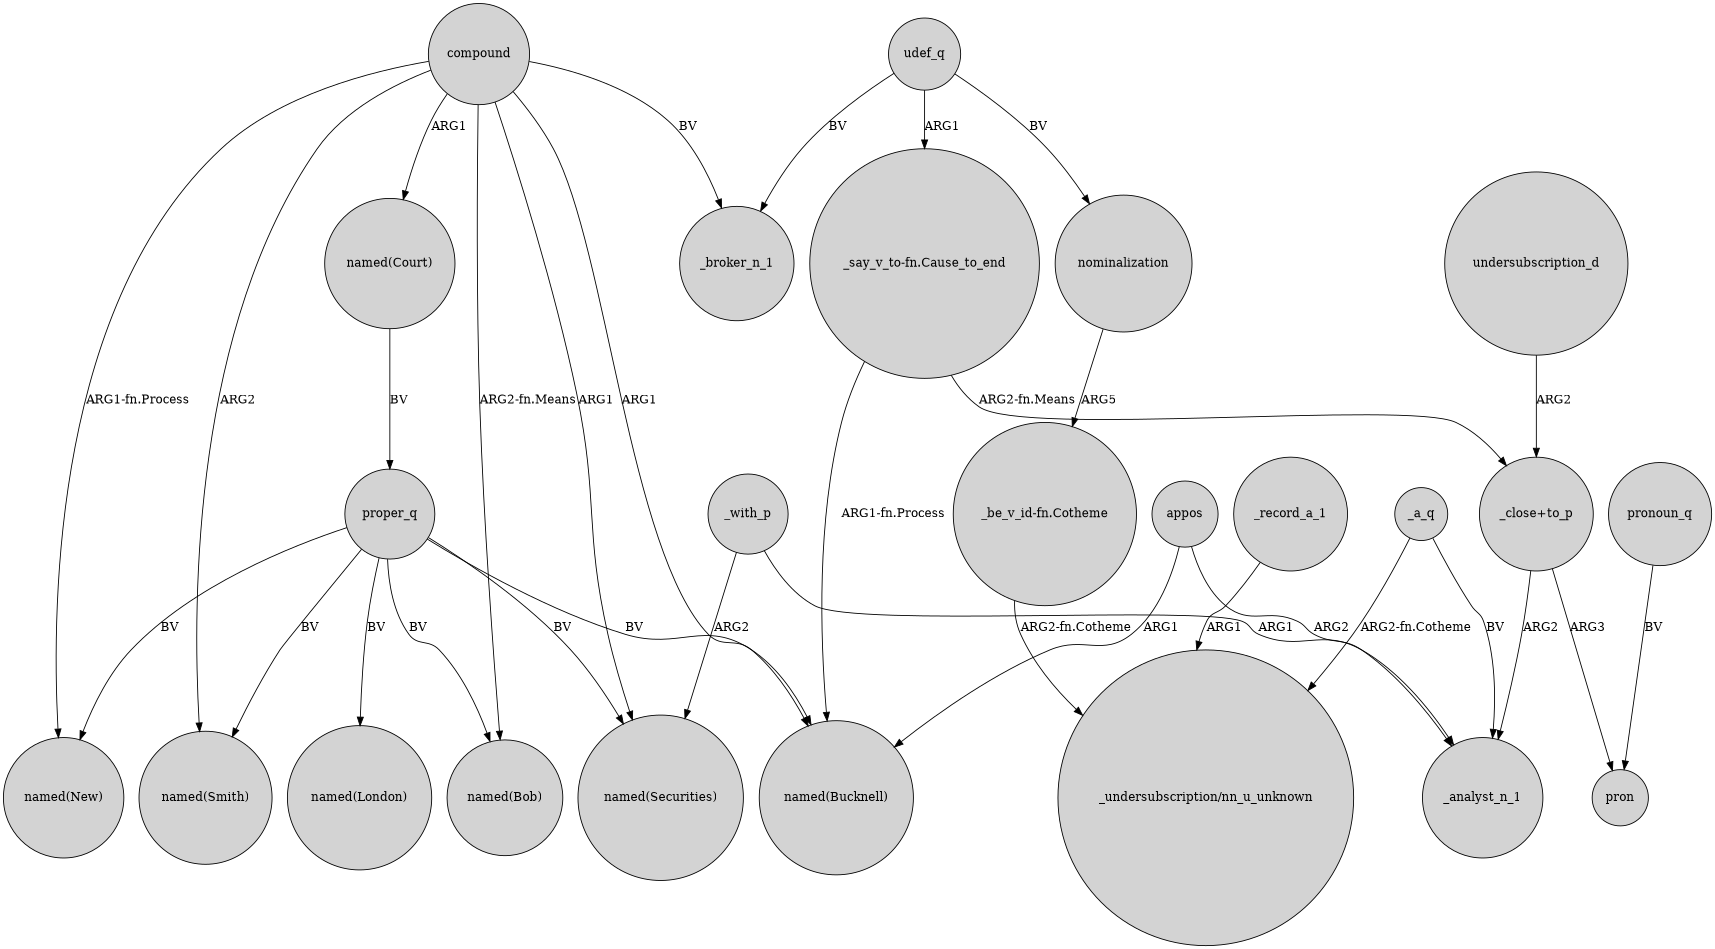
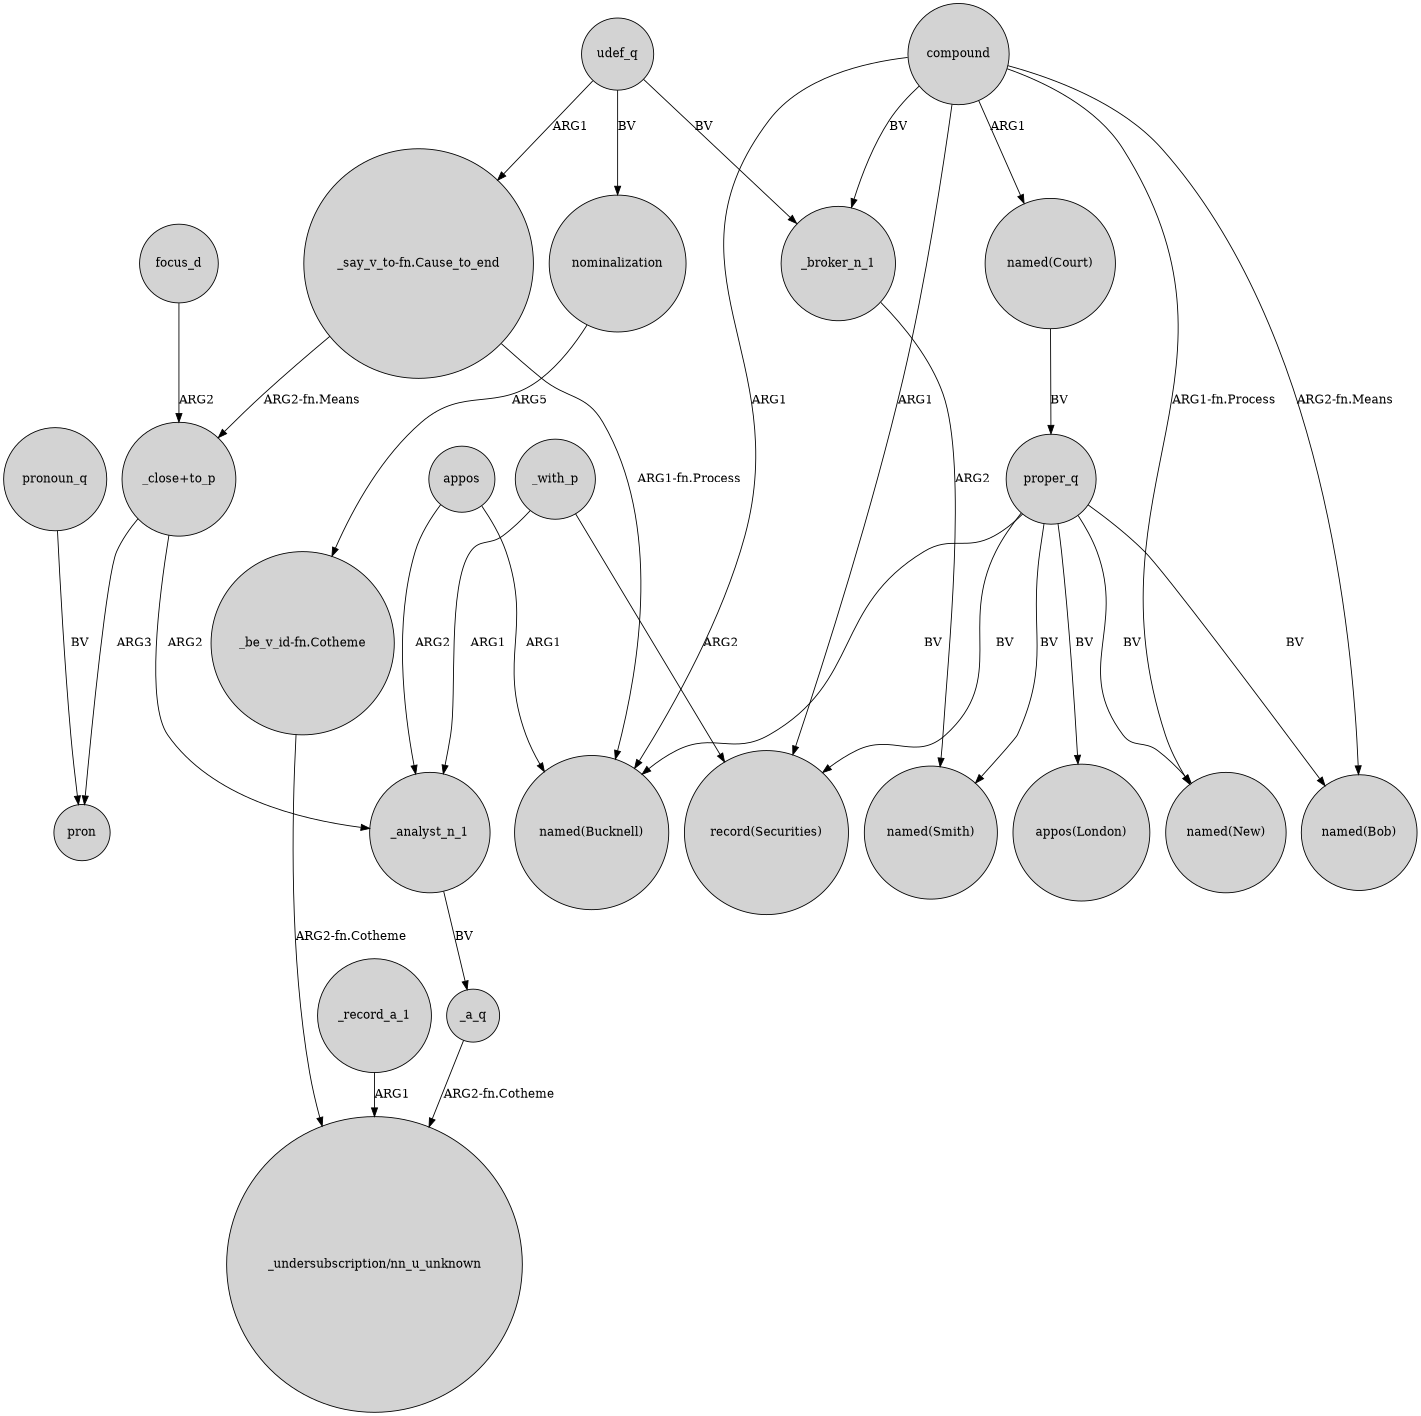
node "undersubscription_d": label "undersubscription_d" -> "focus_d"
edge "compound" -> "named(Smith)": now "_broker_n_1" -> "named(Smith)"
edge "_a_q" -> "_analyst_n_1": reversed
node "named(London)": label "named(London)" -> "appos(London)"
node "named(Securities)": label "named(Securities)" -> "record(Securities)"
